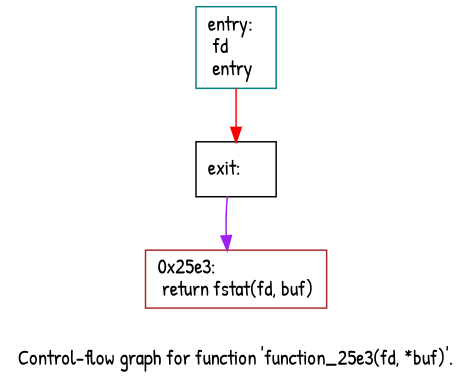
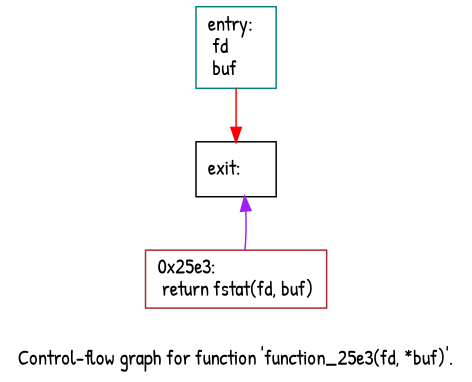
node "entry:": text "entry" -> "buf"
edge "exit:" -> "0x25e3:": reversed
